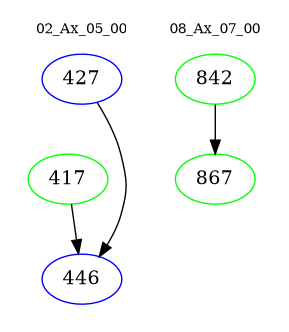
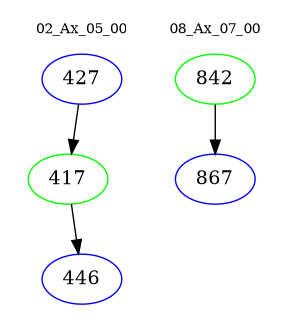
edge "427" -> "446": now "427" -> "417"
node "867": color green -> blue
